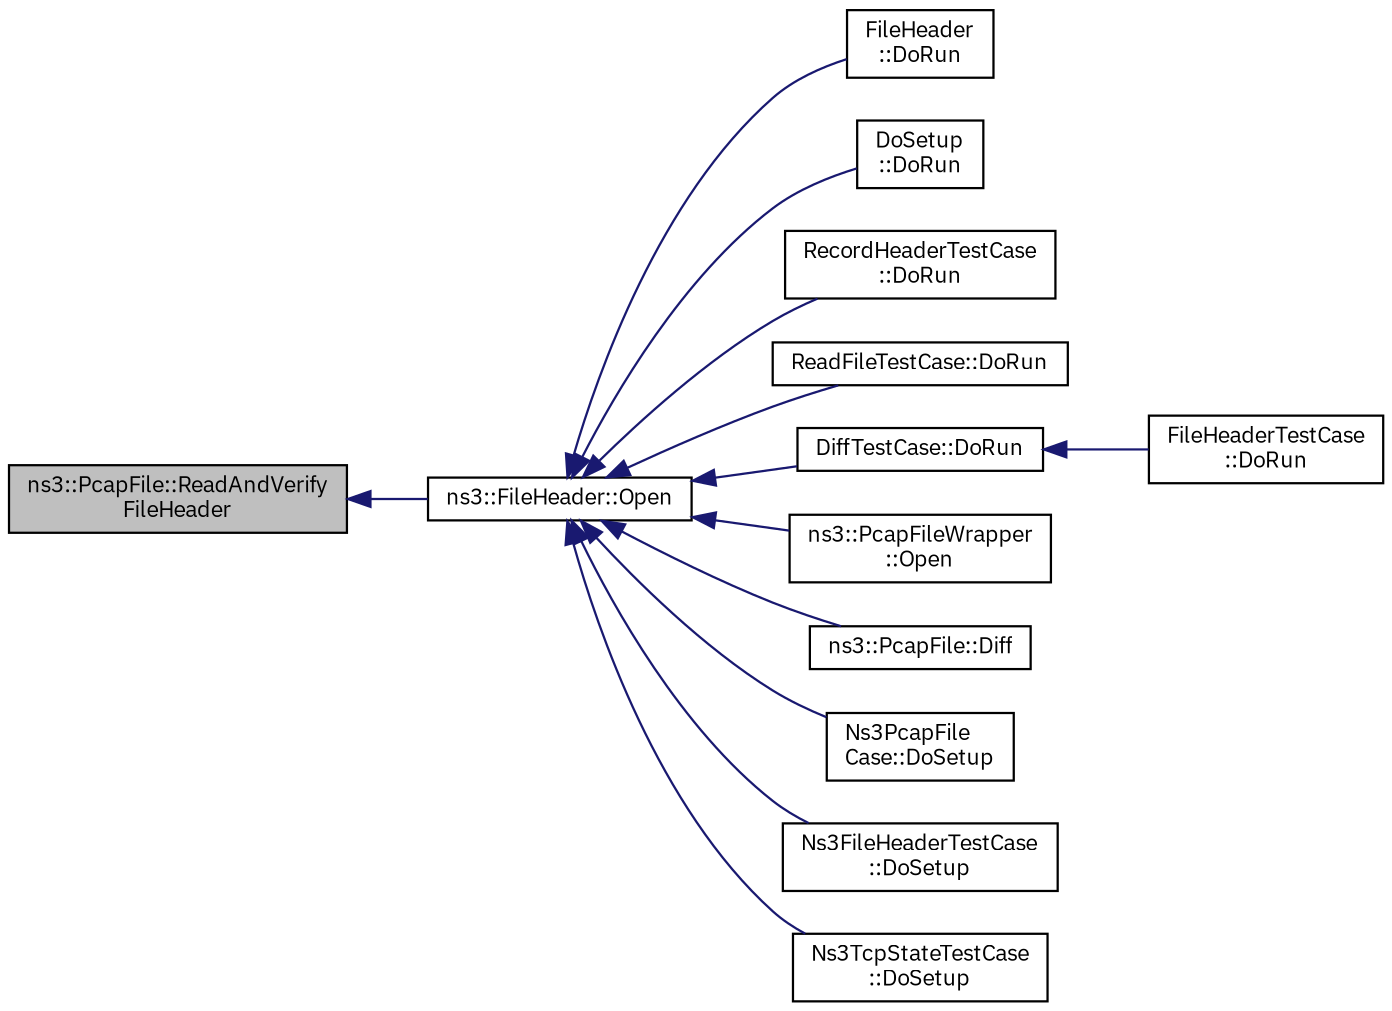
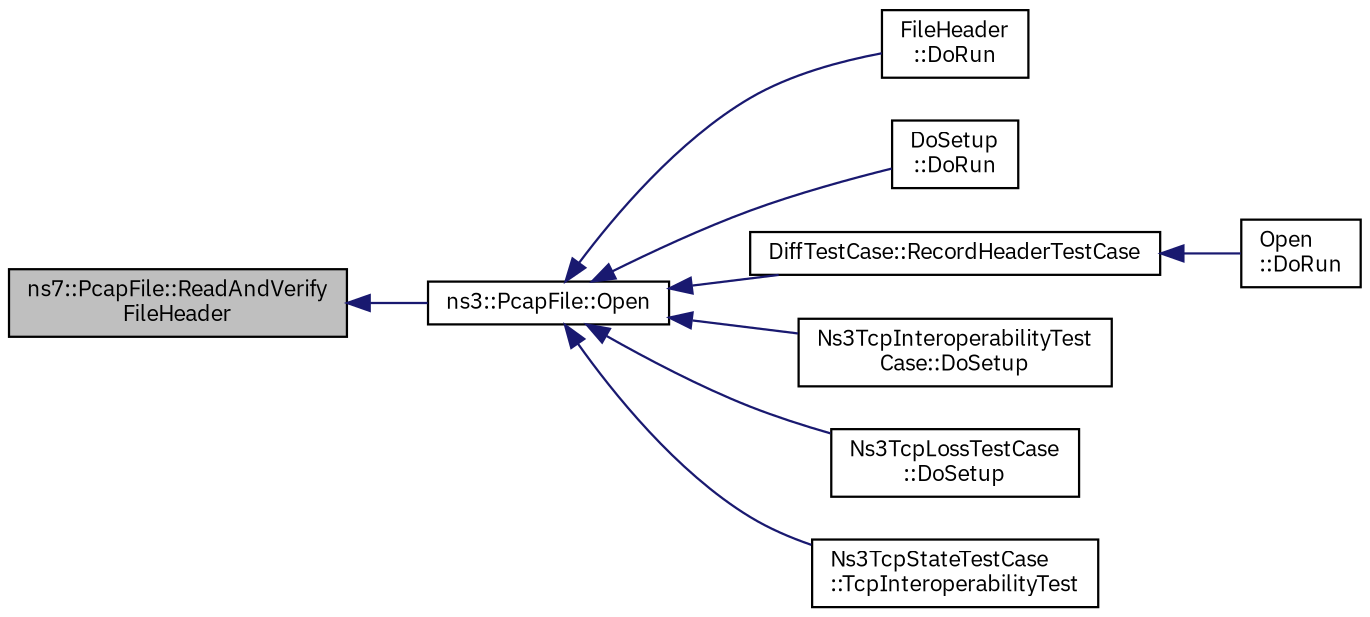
node "RecordHeaderTestCase ::DoRun": removed
node "ReadFileTestCase::DoRun": removed
node "DiffTestCase::DoRun": label "DiffTestCase::DoRun" -> "DiffTestCase::RecordHeaderTestCase"
node "FileHeaderTestCase ::DoRun": label "FileHeaderTestCase ::DoRun" -> "Open ::DoRun"
node "ns3::PcapFile::ReadAndVerify FileHeader": label "ns3::PcapFile::ReadAndVerify FileHeader" -> "ns7::PcapFile::ReadAndVerify FileHeader"
node "ns3::FileHeader::Open": label "ns3::FileHeader::Open" -> "ns3::PcapFile::Open"
node "ns3::PcapFileWrapper ::Open": removed
node "ns3::PcapFile::Diff": removed
node "Ns3PcapFile Case::DoSetup": label "Ns3PcapFile Case::DoSetup" -> "Ns3TcpInteroperabilityTest Case::DoSetup"
node "Ns3FileHeaderTestCase ::DoSetup": label "Ns3FileHeaderTestCase ::DoSetup" -> "Ns3TcpLossTestCase ::DoSetup"
node "Ns3TcpStateTestCase ::DoSetup": label "Ns3TcpStateTestCase ::DoSetup" -> "Ns3TcpStateTestCase ::TcpInteroperabilityTest"
